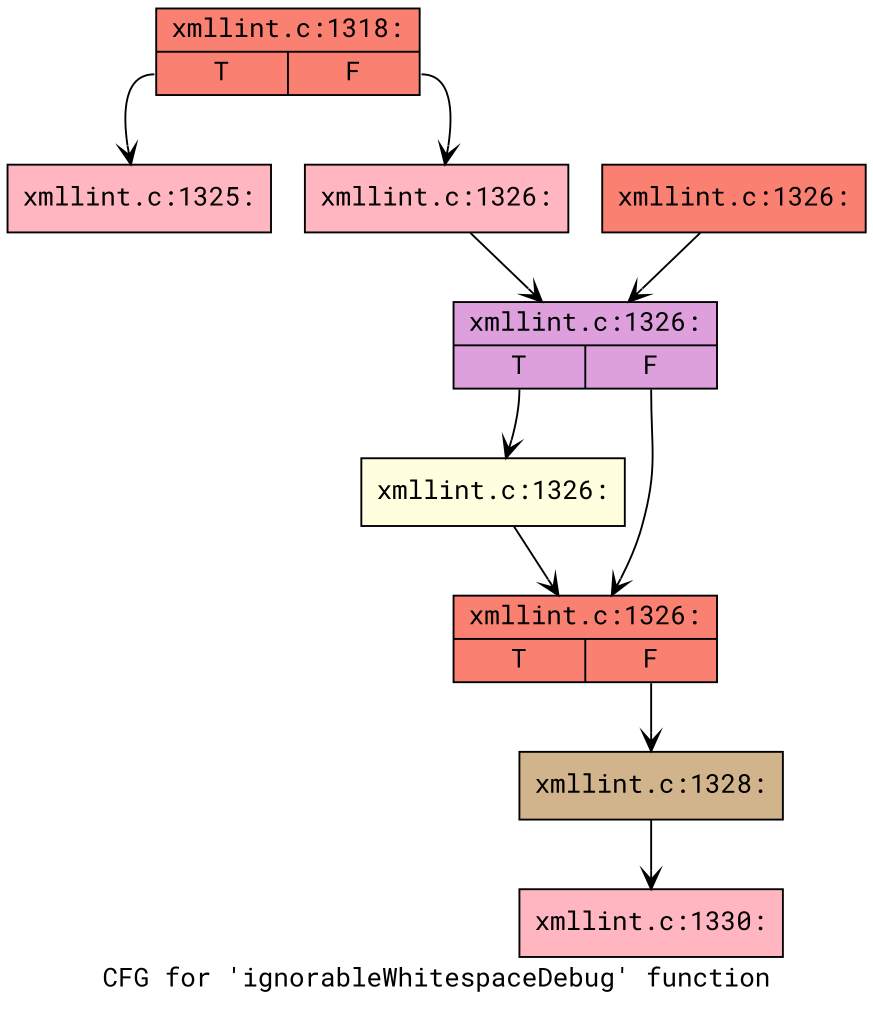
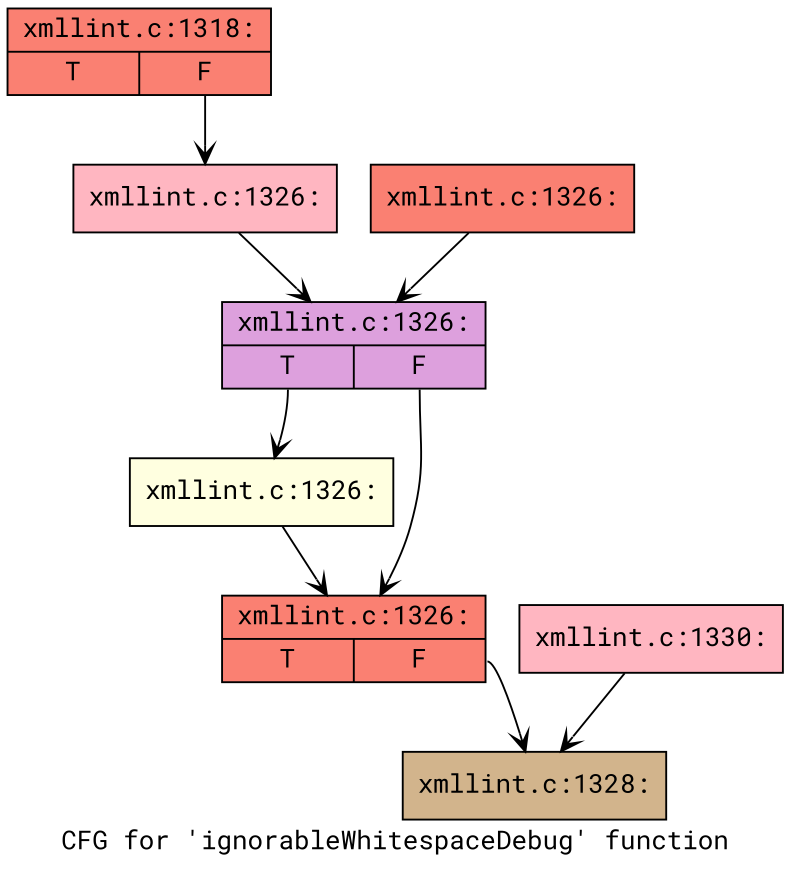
node "xmllint.c:1325:": removed
edge "xmllint.c:1328:" -> "xmllint.c:1330:": reversed
